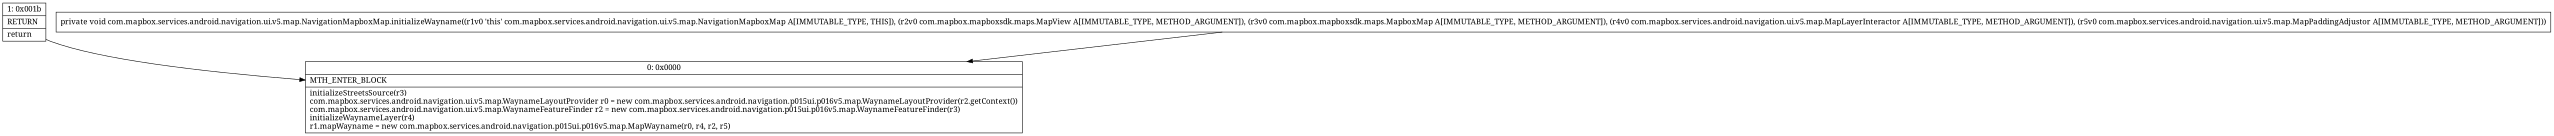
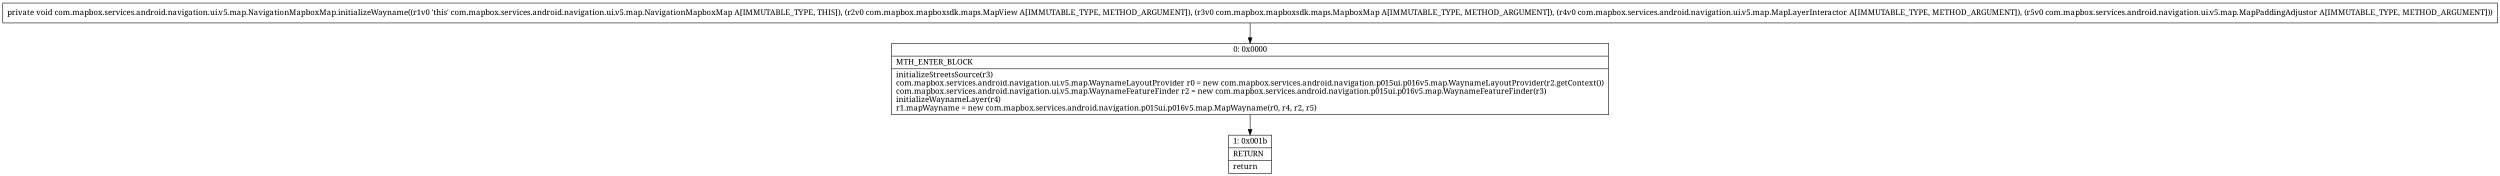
edge "1: 0x001b" -> "0: 0x0000": reversed
